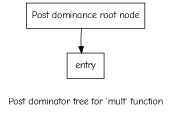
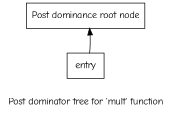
edge "Post dominance root node" -> "entry": reversed
